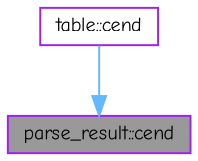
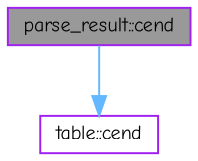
edge "table::cend" -> "parse_result::cend": reversed
